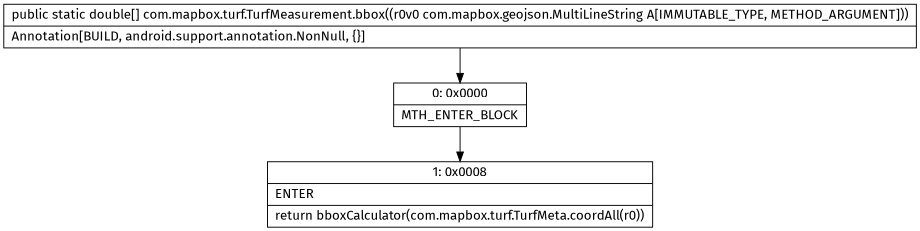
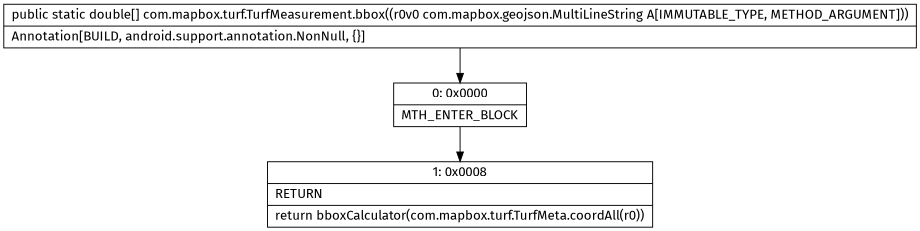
node "1: 0x0008": text "ENTER" -> "RETURN"
